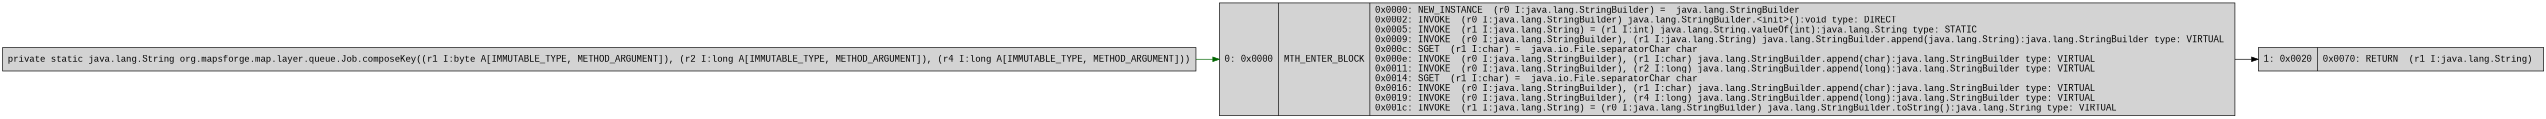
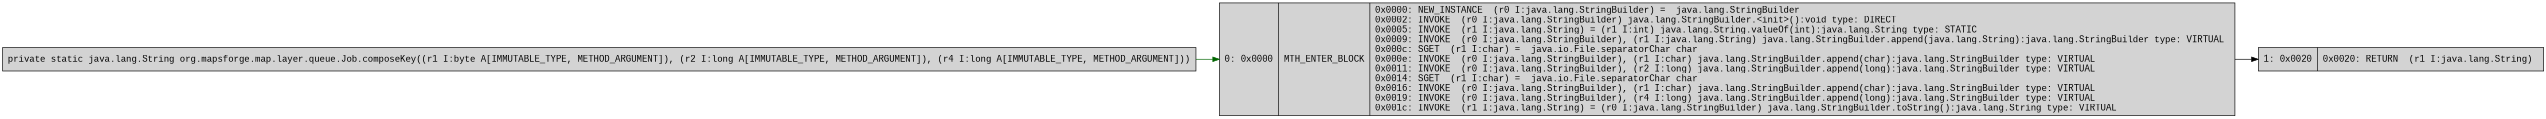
node "1: 0x0020": text "0x0070: RETURN  (r1 I:java.lang.String)" -> "0x0020: RETURN  (r1 I:java.lang.String)"
